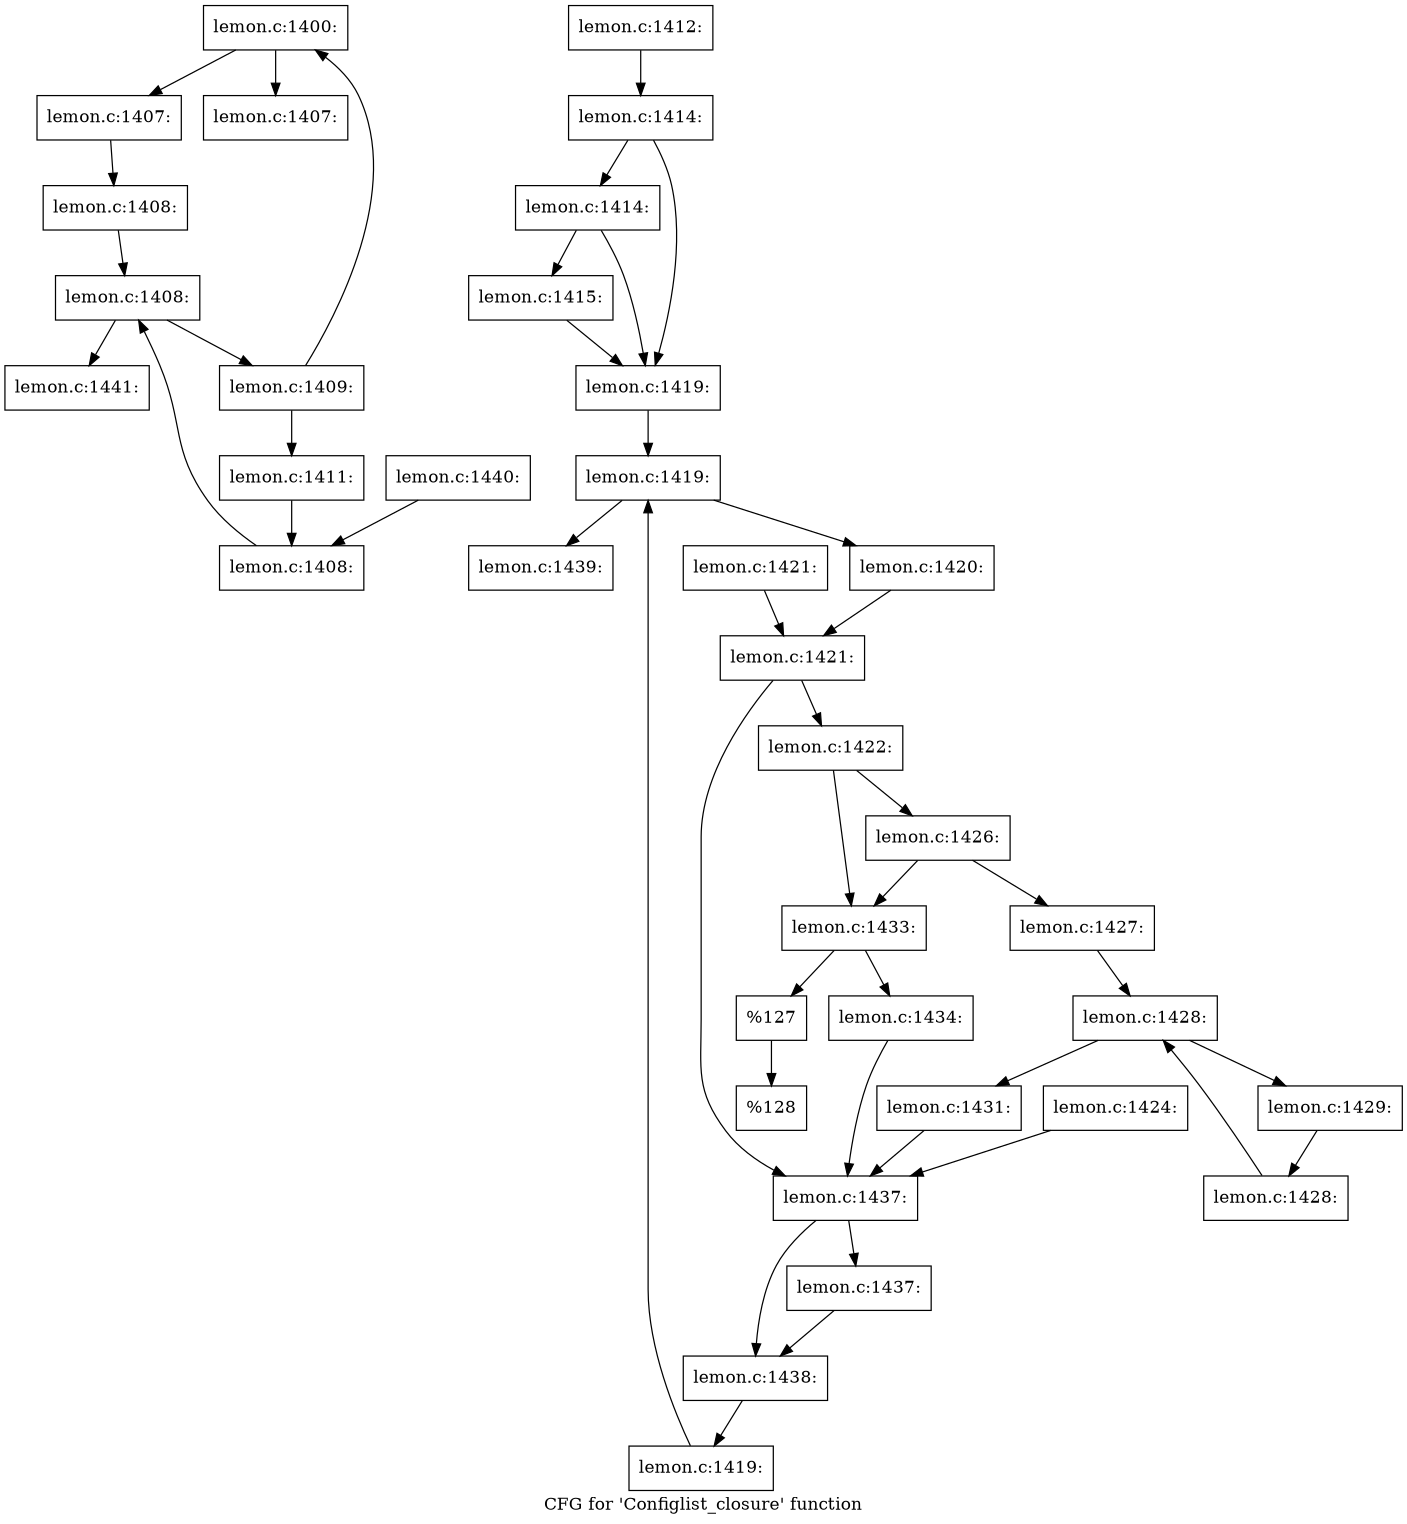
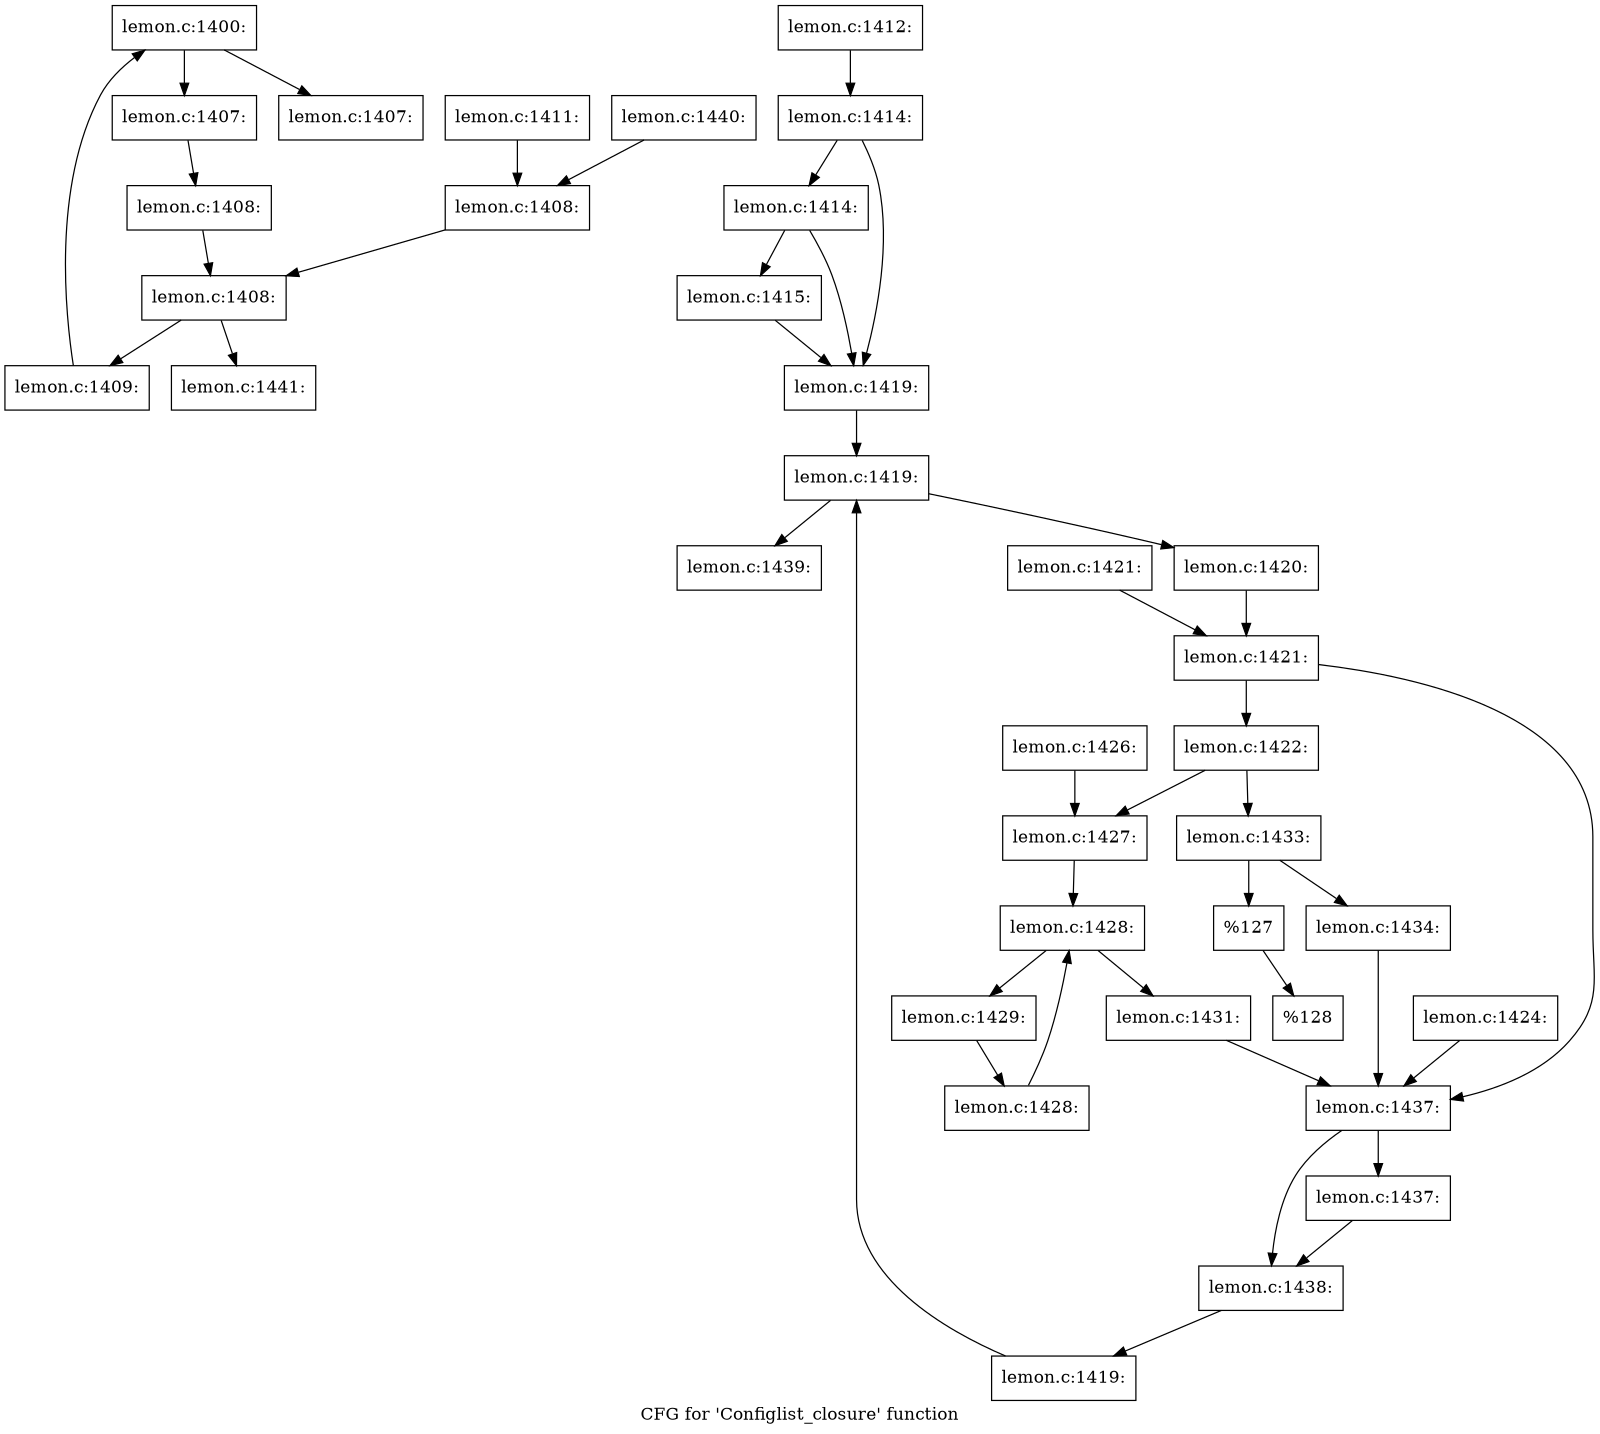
edge "lemon.c:1409:" -> "lemon.c:1411:": removed
edge "lemon.c:1422:" -> "lemon.c:1426:": now "lemon.c:1422:" -> "lemon.c:1427:"
edge "lemon.c:1426:" -> "lemon.c:1433:": removed
